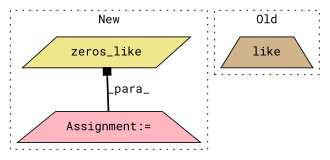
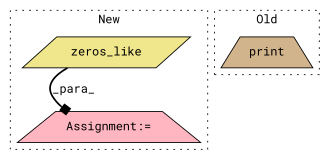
node "like": label "like" -> "print"
edge "Assignment:=" -> "zeros_like": reversed
